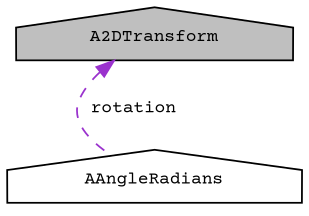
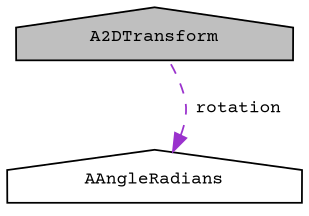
edge "AAngleRadians" -> "A2DTransform": reversed
